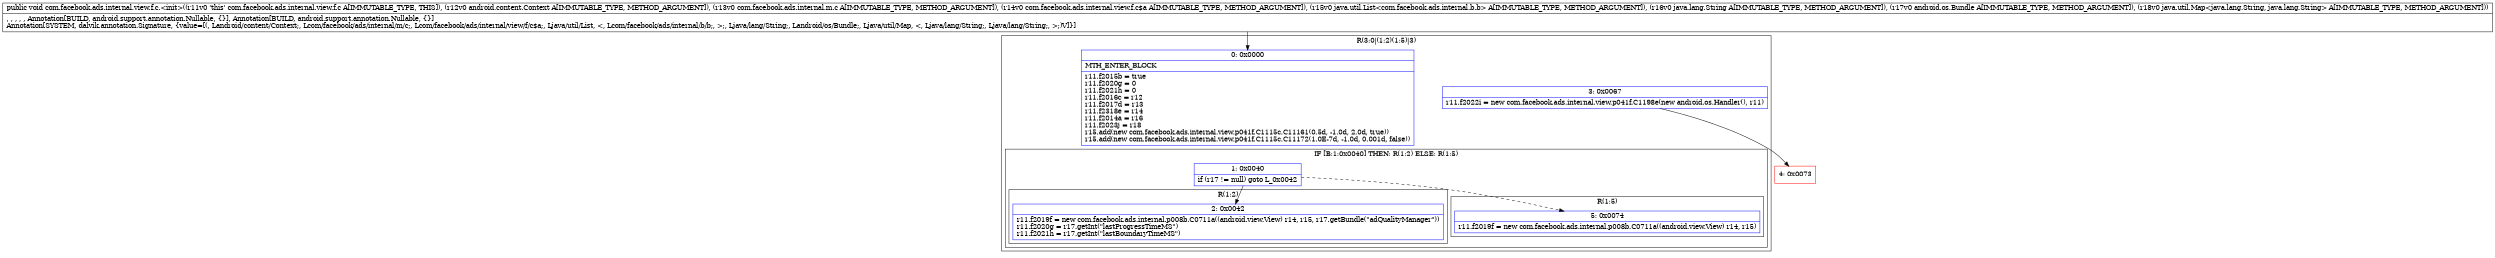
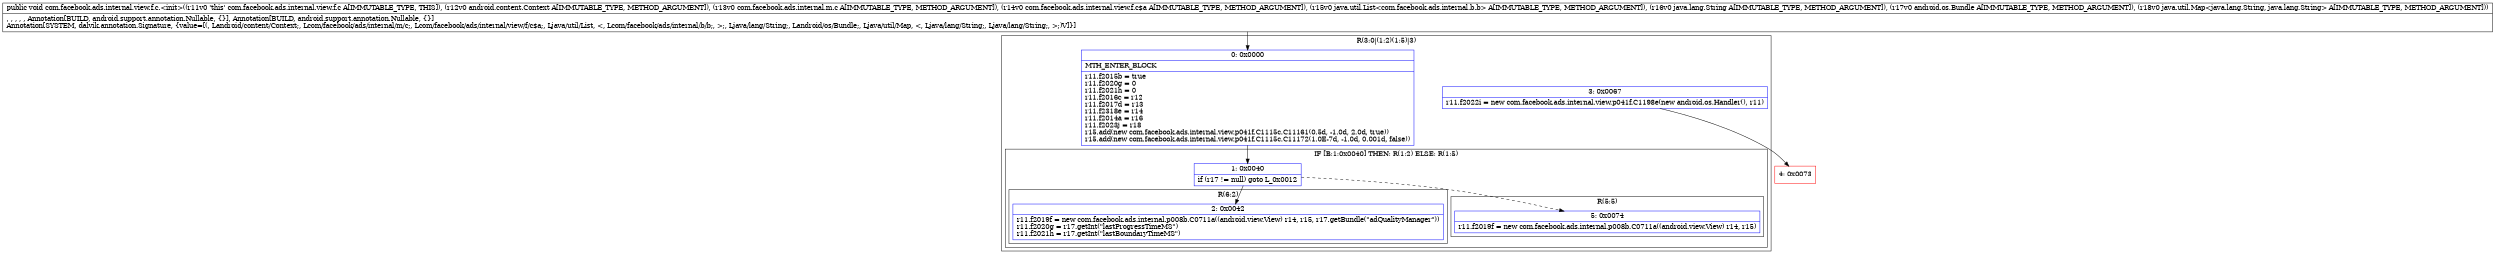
edge "0: 0x0000" -> "1: 0x0040": added
node "1: 0x0040": text "if (r17 != null) goto L_0x0042" -> "if (r17 != null) goto L_0x0012"
cluster "R(1:2)": label "R(1:2)" -> "R(6:2)"
cluster "R(1:5)": label "R(1:5)" -> "R(5:5)"
